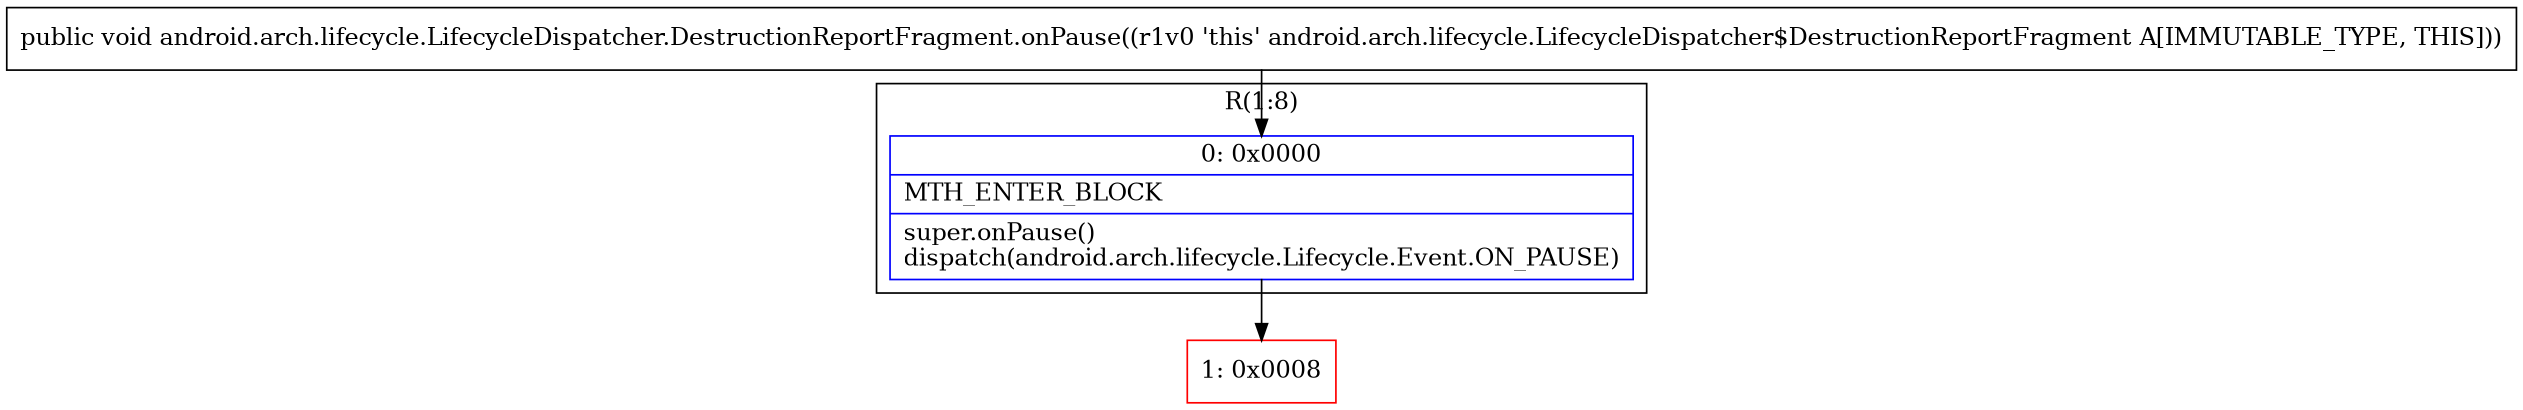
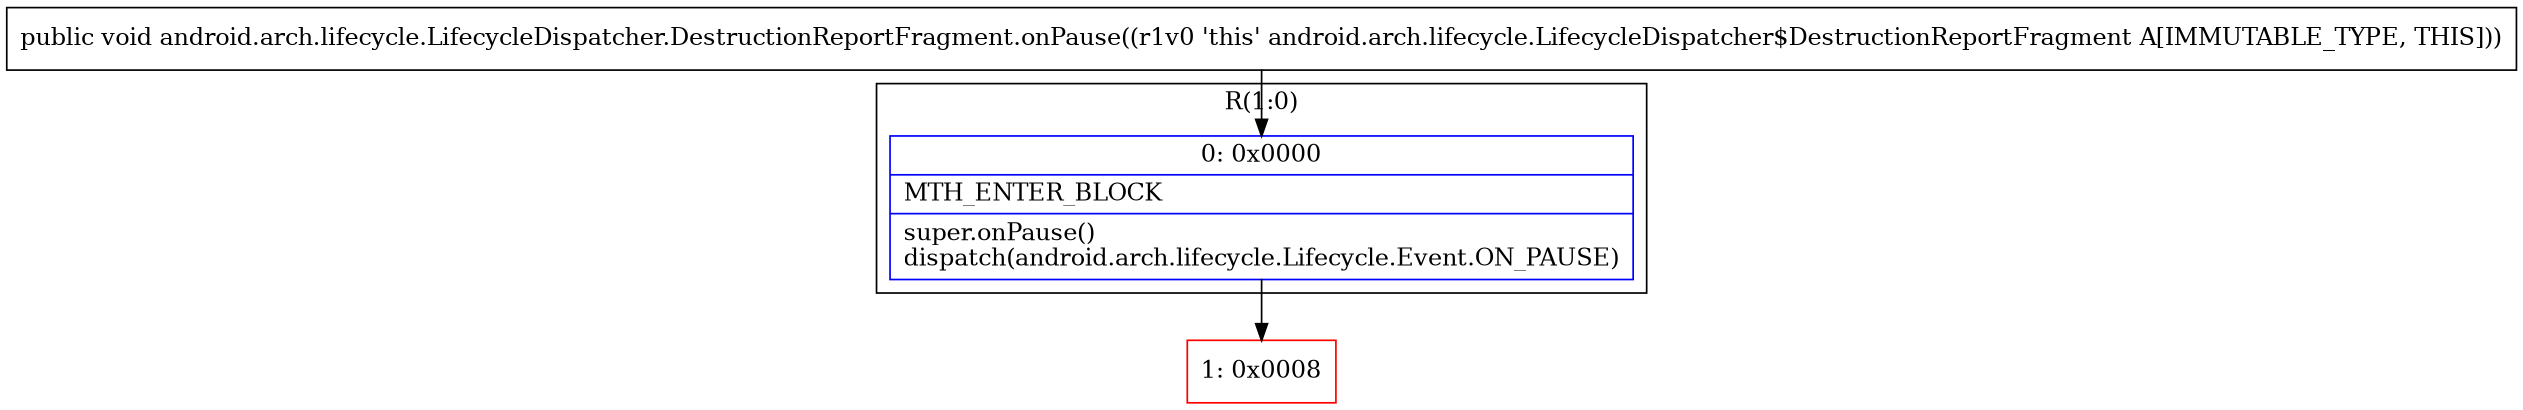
cluster "R(1:8)": label "R(1:8)" -> "R(1:0)"
